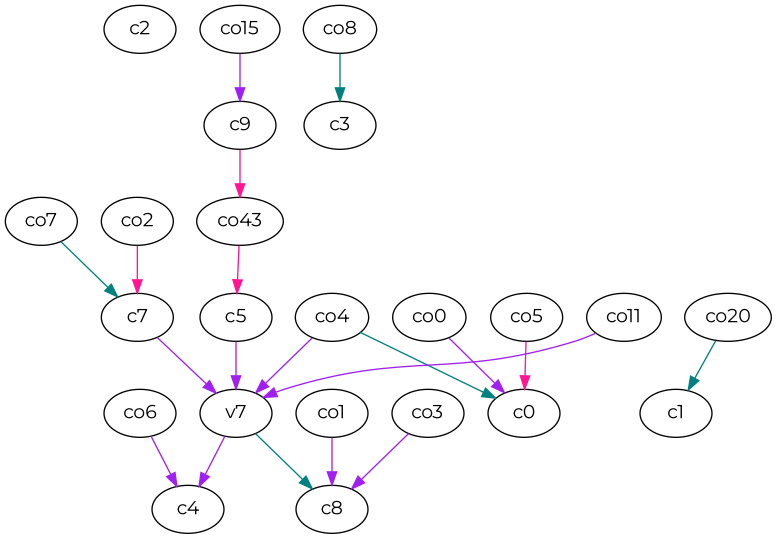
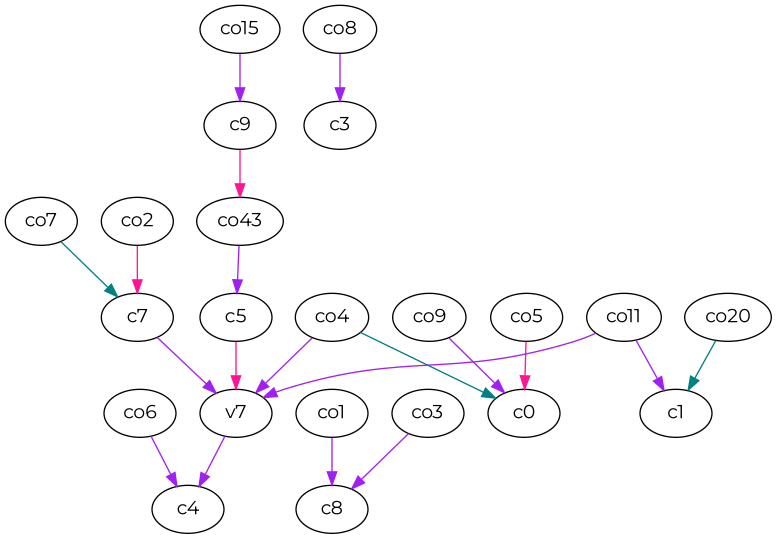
node "c2": removed
edge "co8" -> "c3": color teal -> purple
edge "co43" -> "c5": color deeppink -> purple
node "co0": label "co0" -> "co9"
edge "c5" -> "v7": color purple -> deeppink
edge "co11" -> "c1": added
edge "v7" -> "c8": removed
